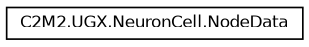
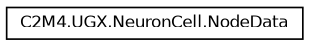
node "C2M2.UGX.NeuronCell.NodeData": label "C2M2.UGX.NeuronCell.NodeData" -> "C2M4.UGX.NeuronCell.NodeData"
